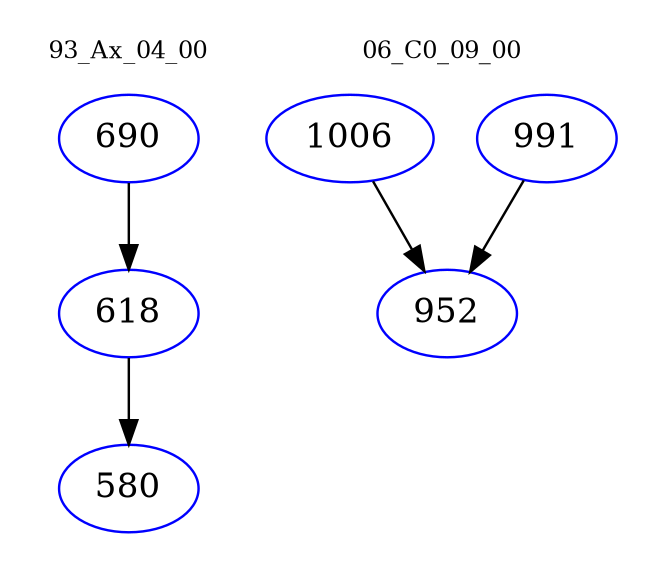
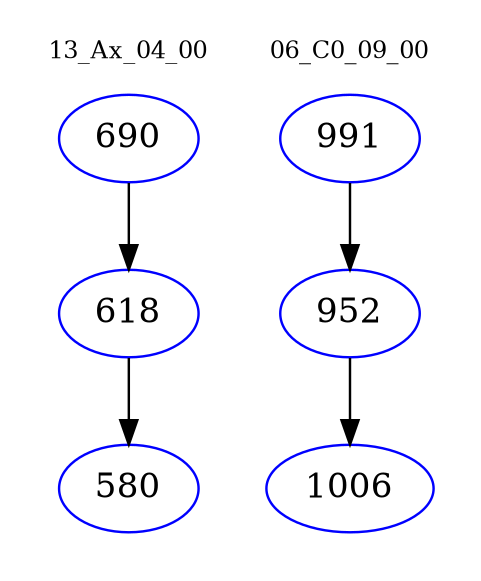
cluster "93_Ax_04_00": label "93_Ax_04_00" -> "13_Ax_04_00"
edge "1006" -> "952": reversed
